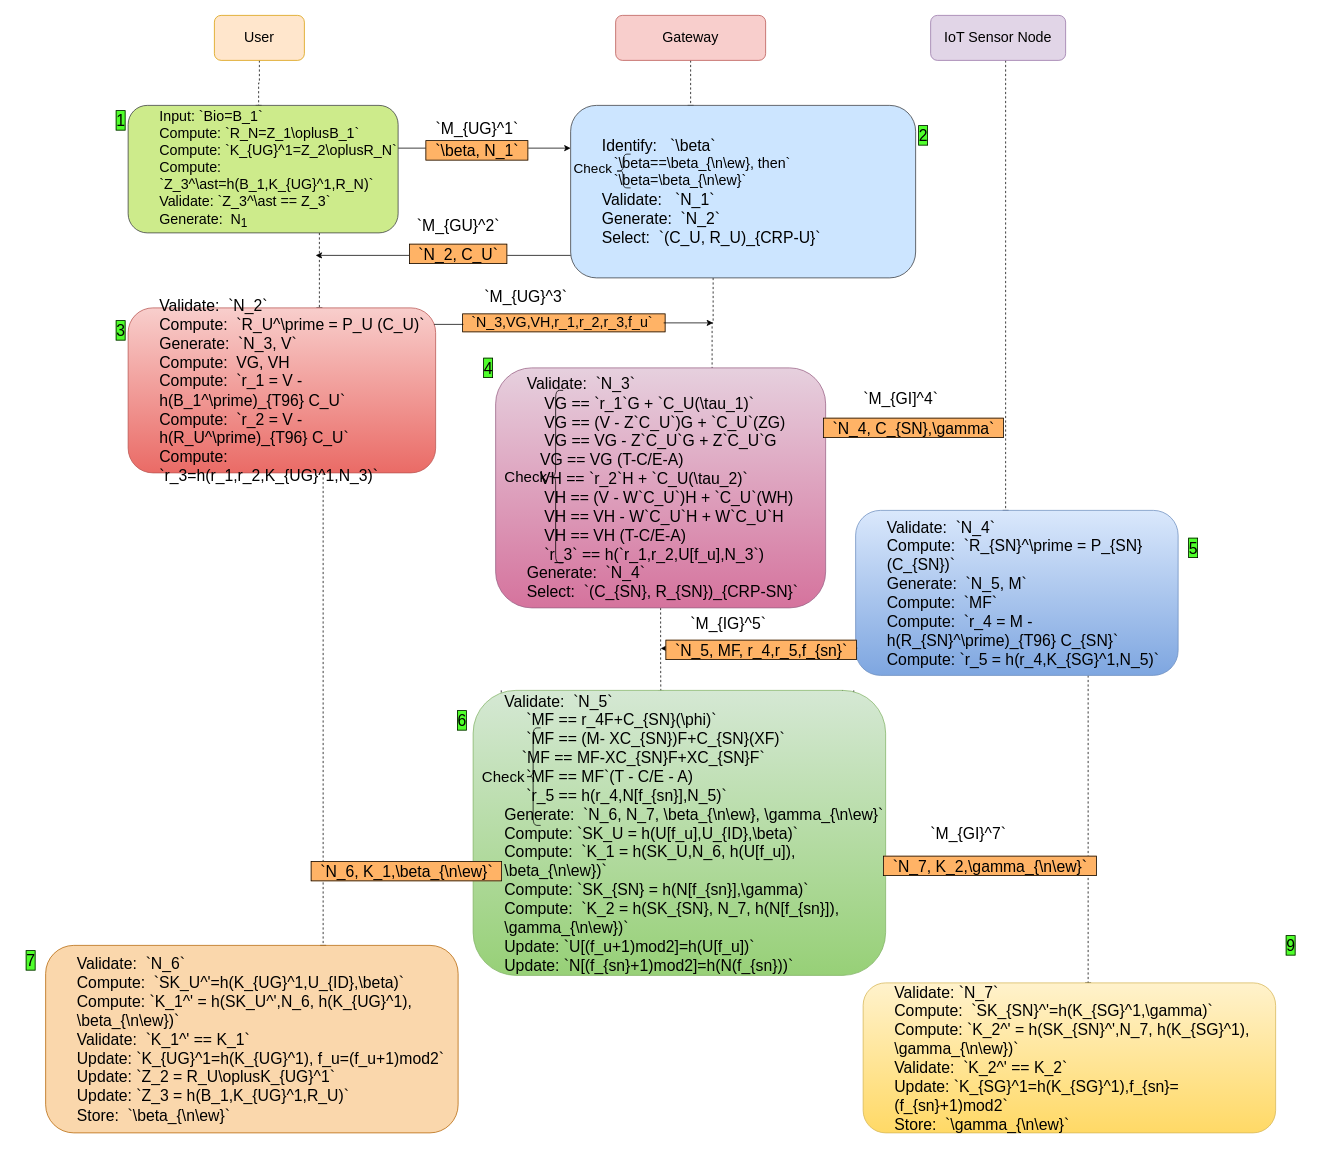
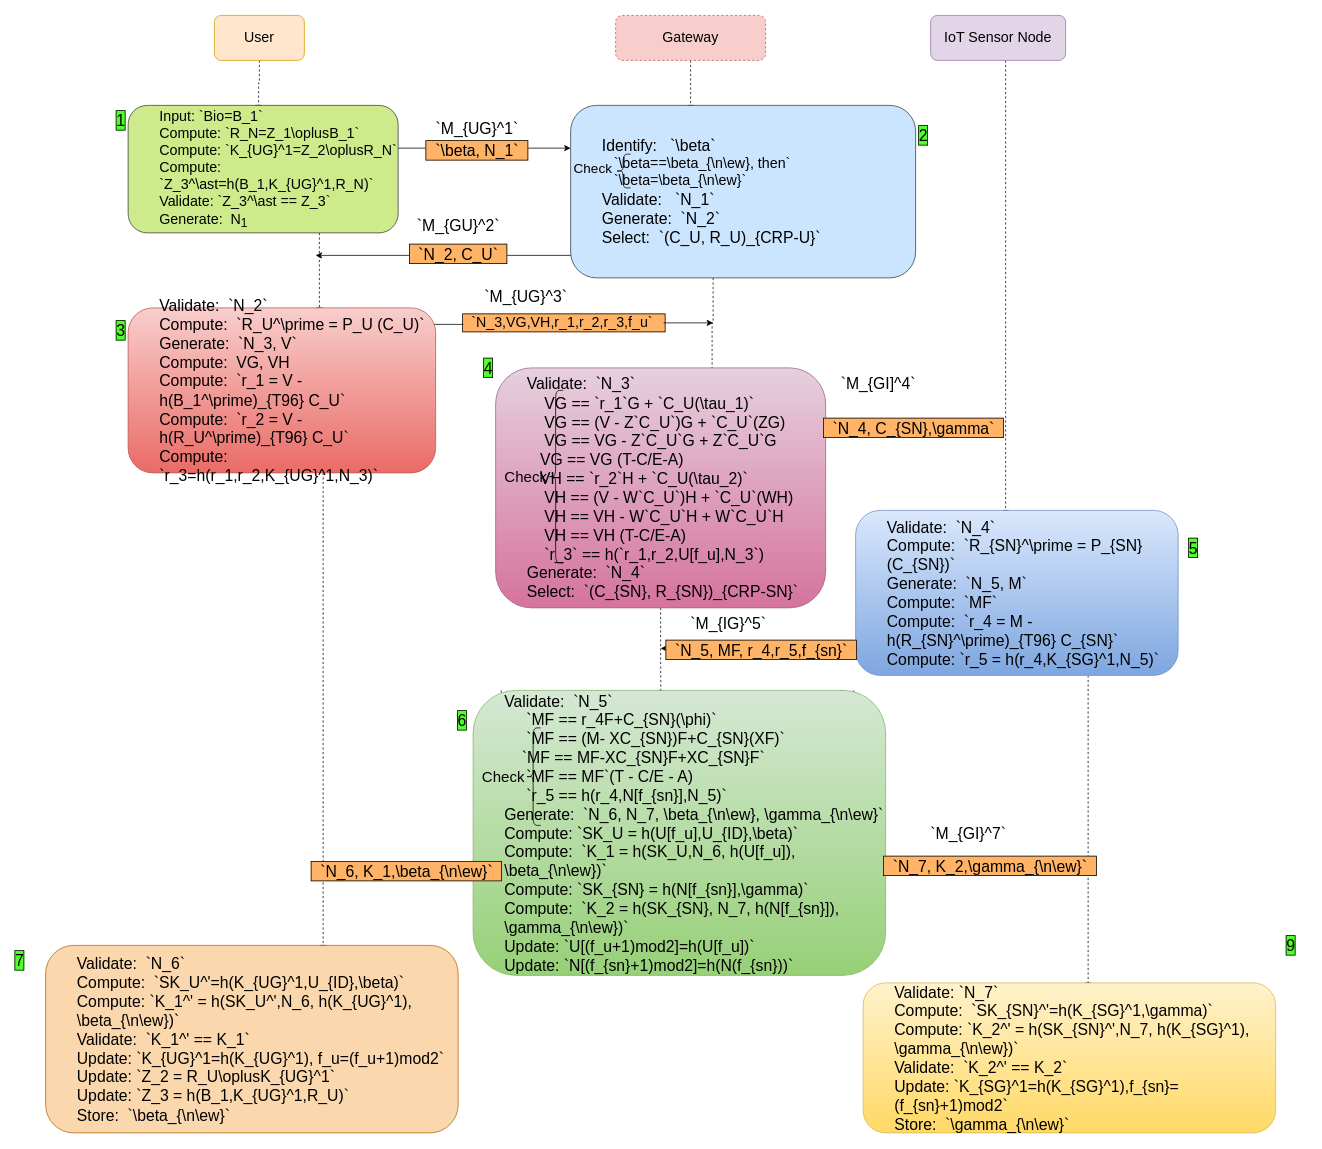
node "Gateway": style solid -> dashed
node "`M_{GI]^4`": moved (900, 398) -> (878, 383)
node "7": moved (30, 960) -> (19, 960)
